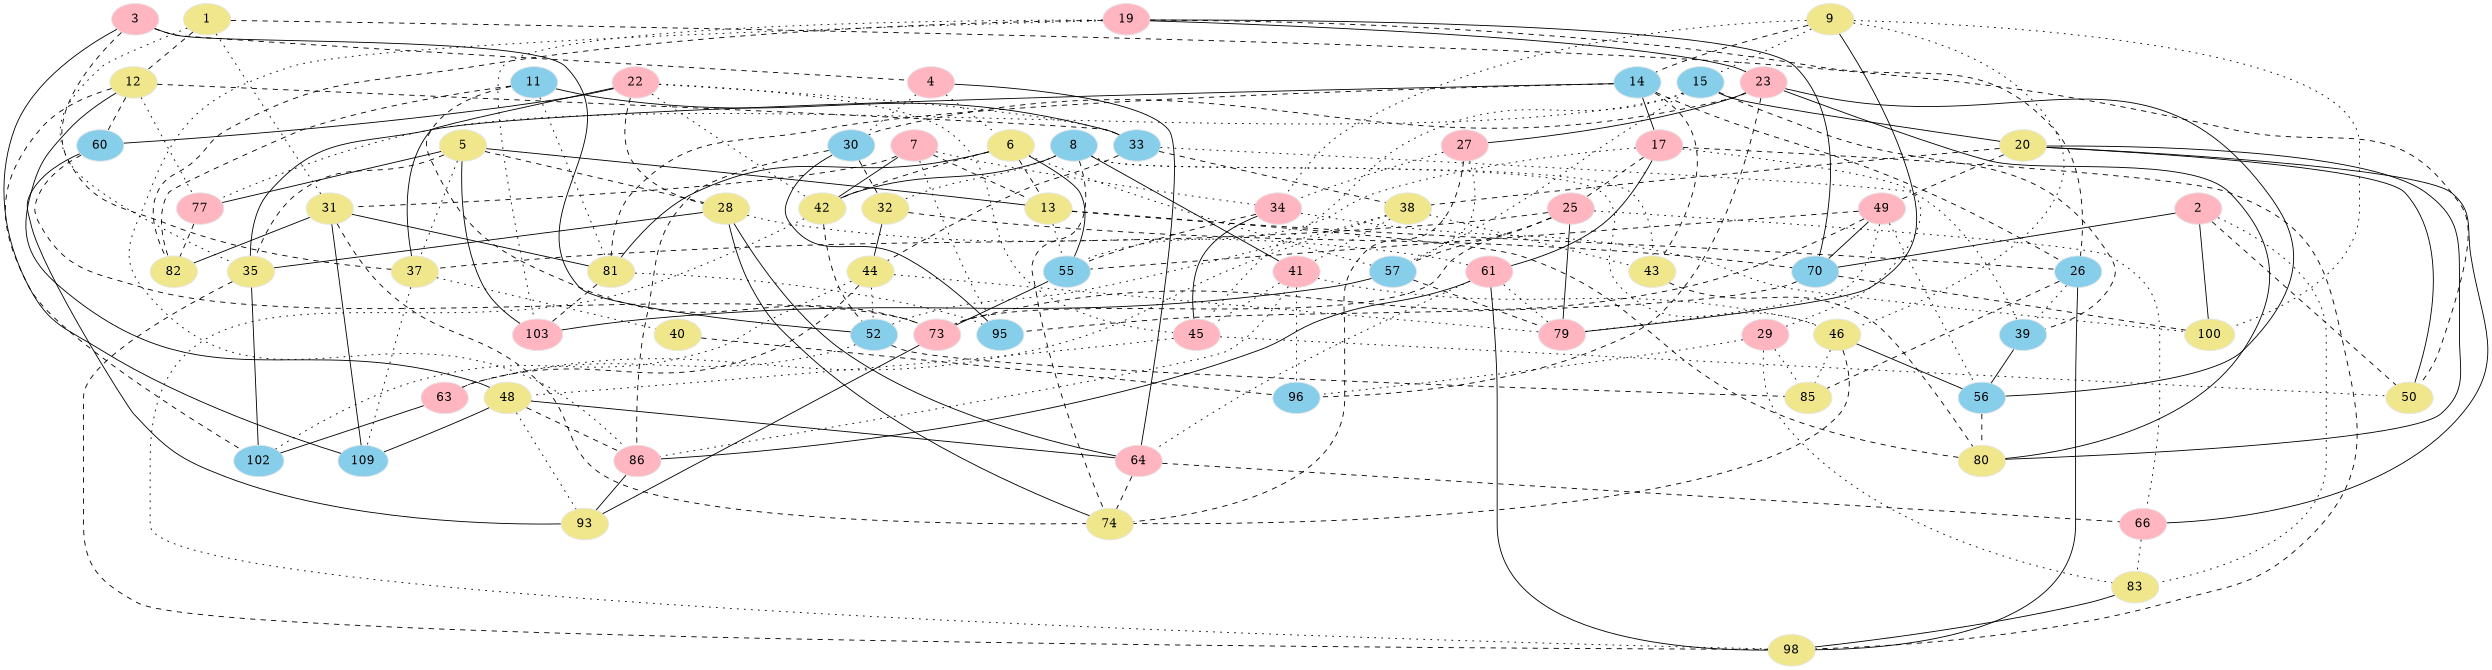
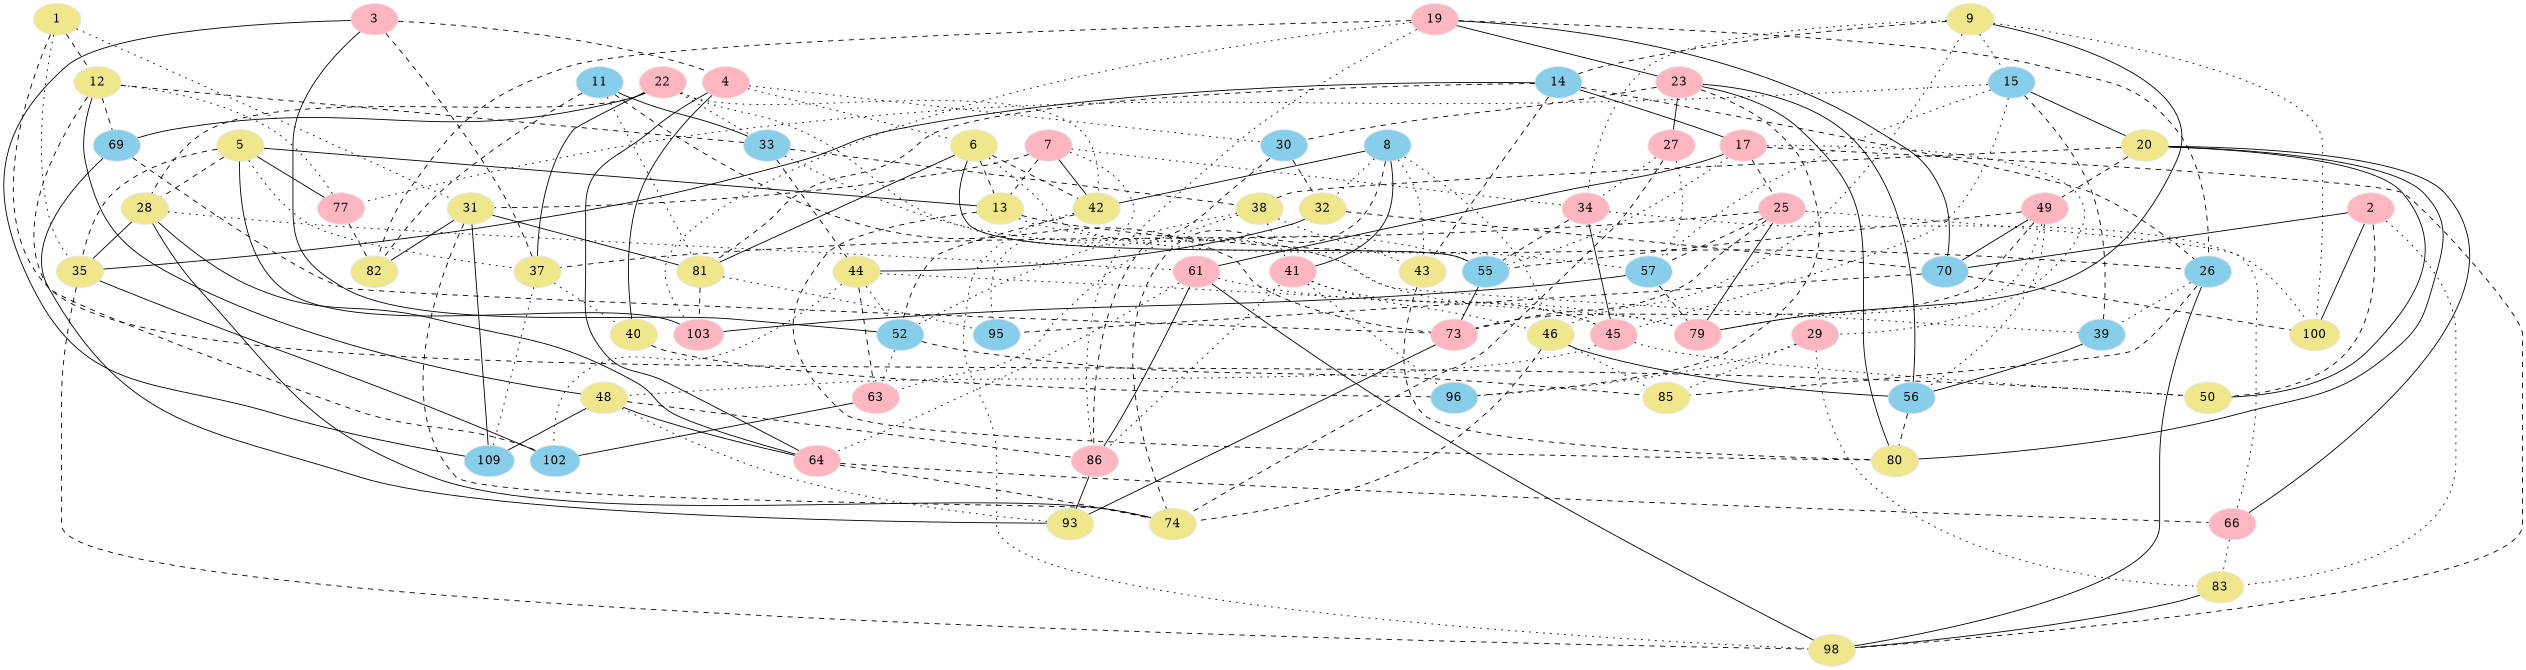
node "60": label "60" -> "69"
edge "4" -- "40": added
edge "30" -- "95": removed
